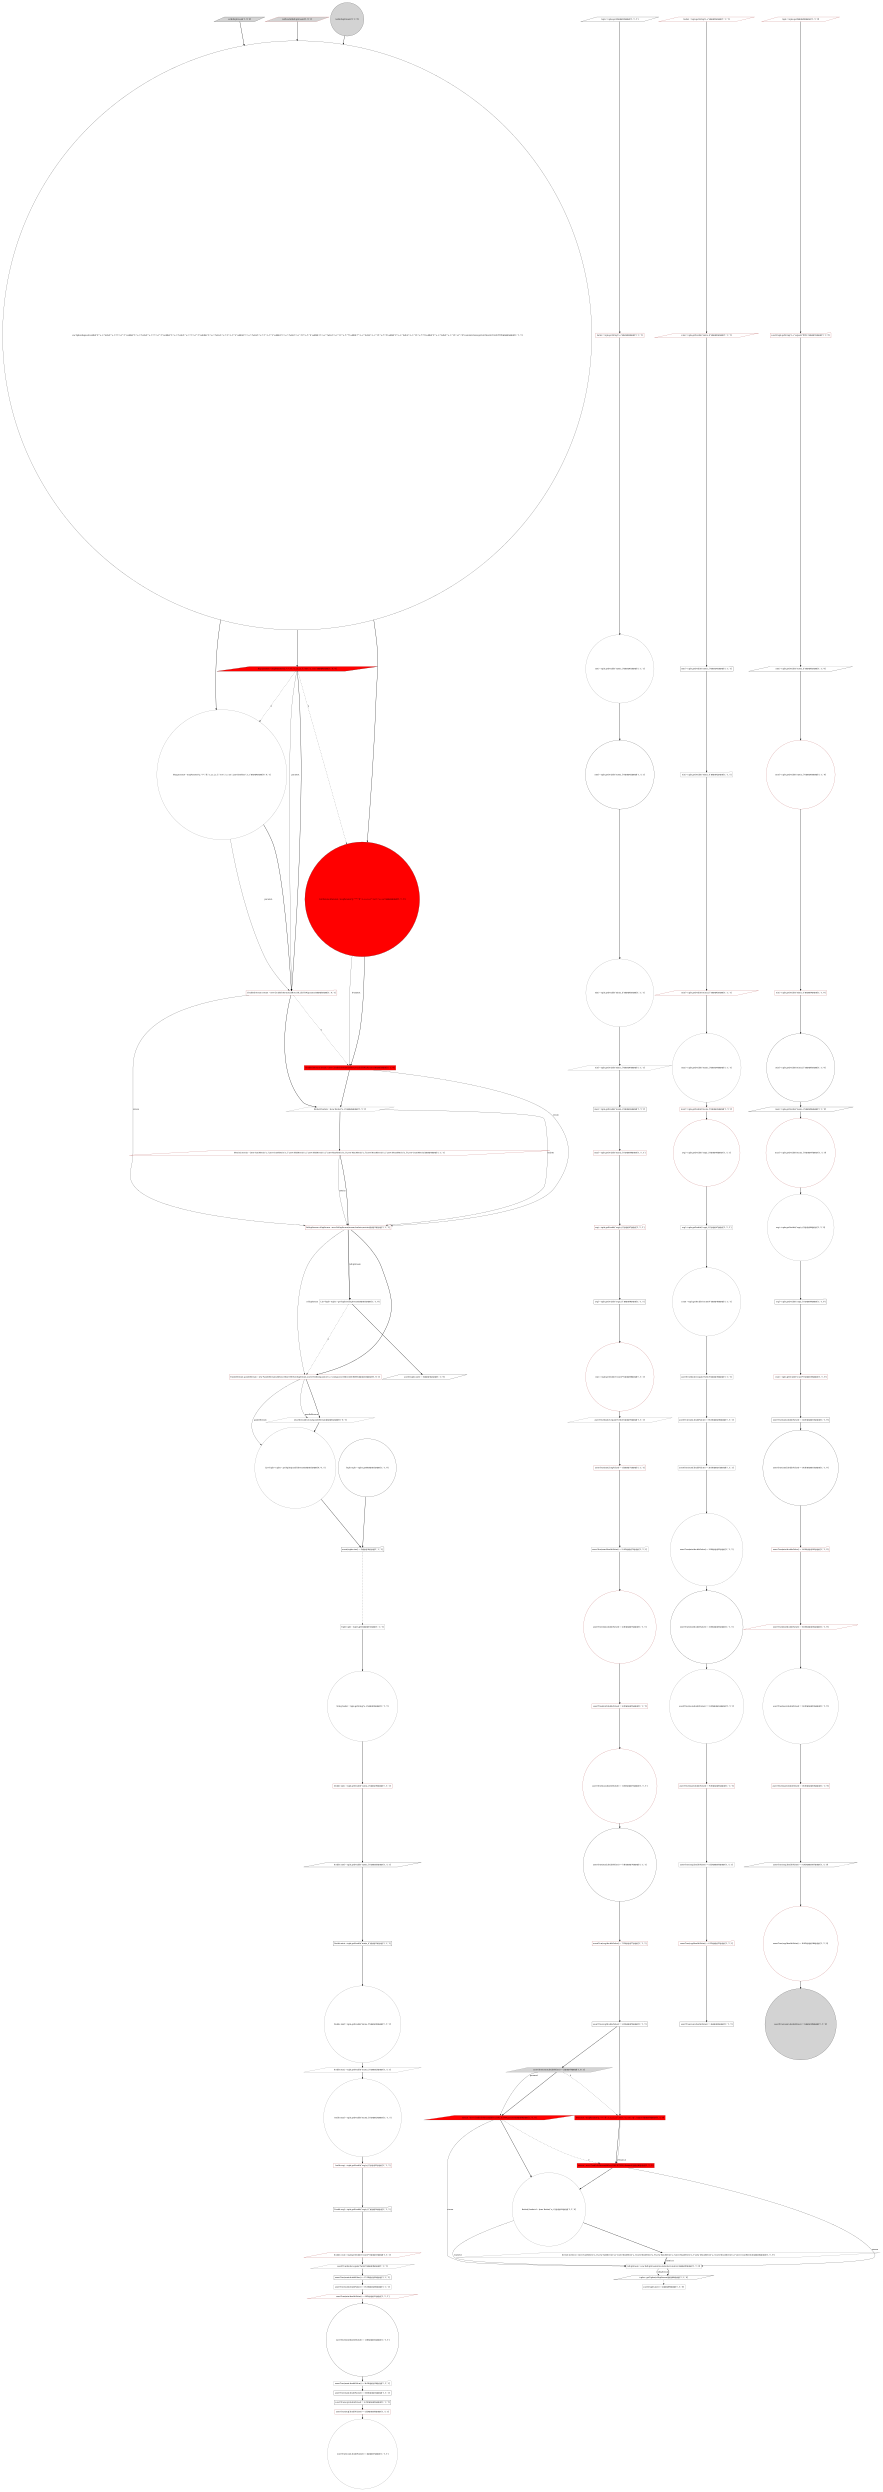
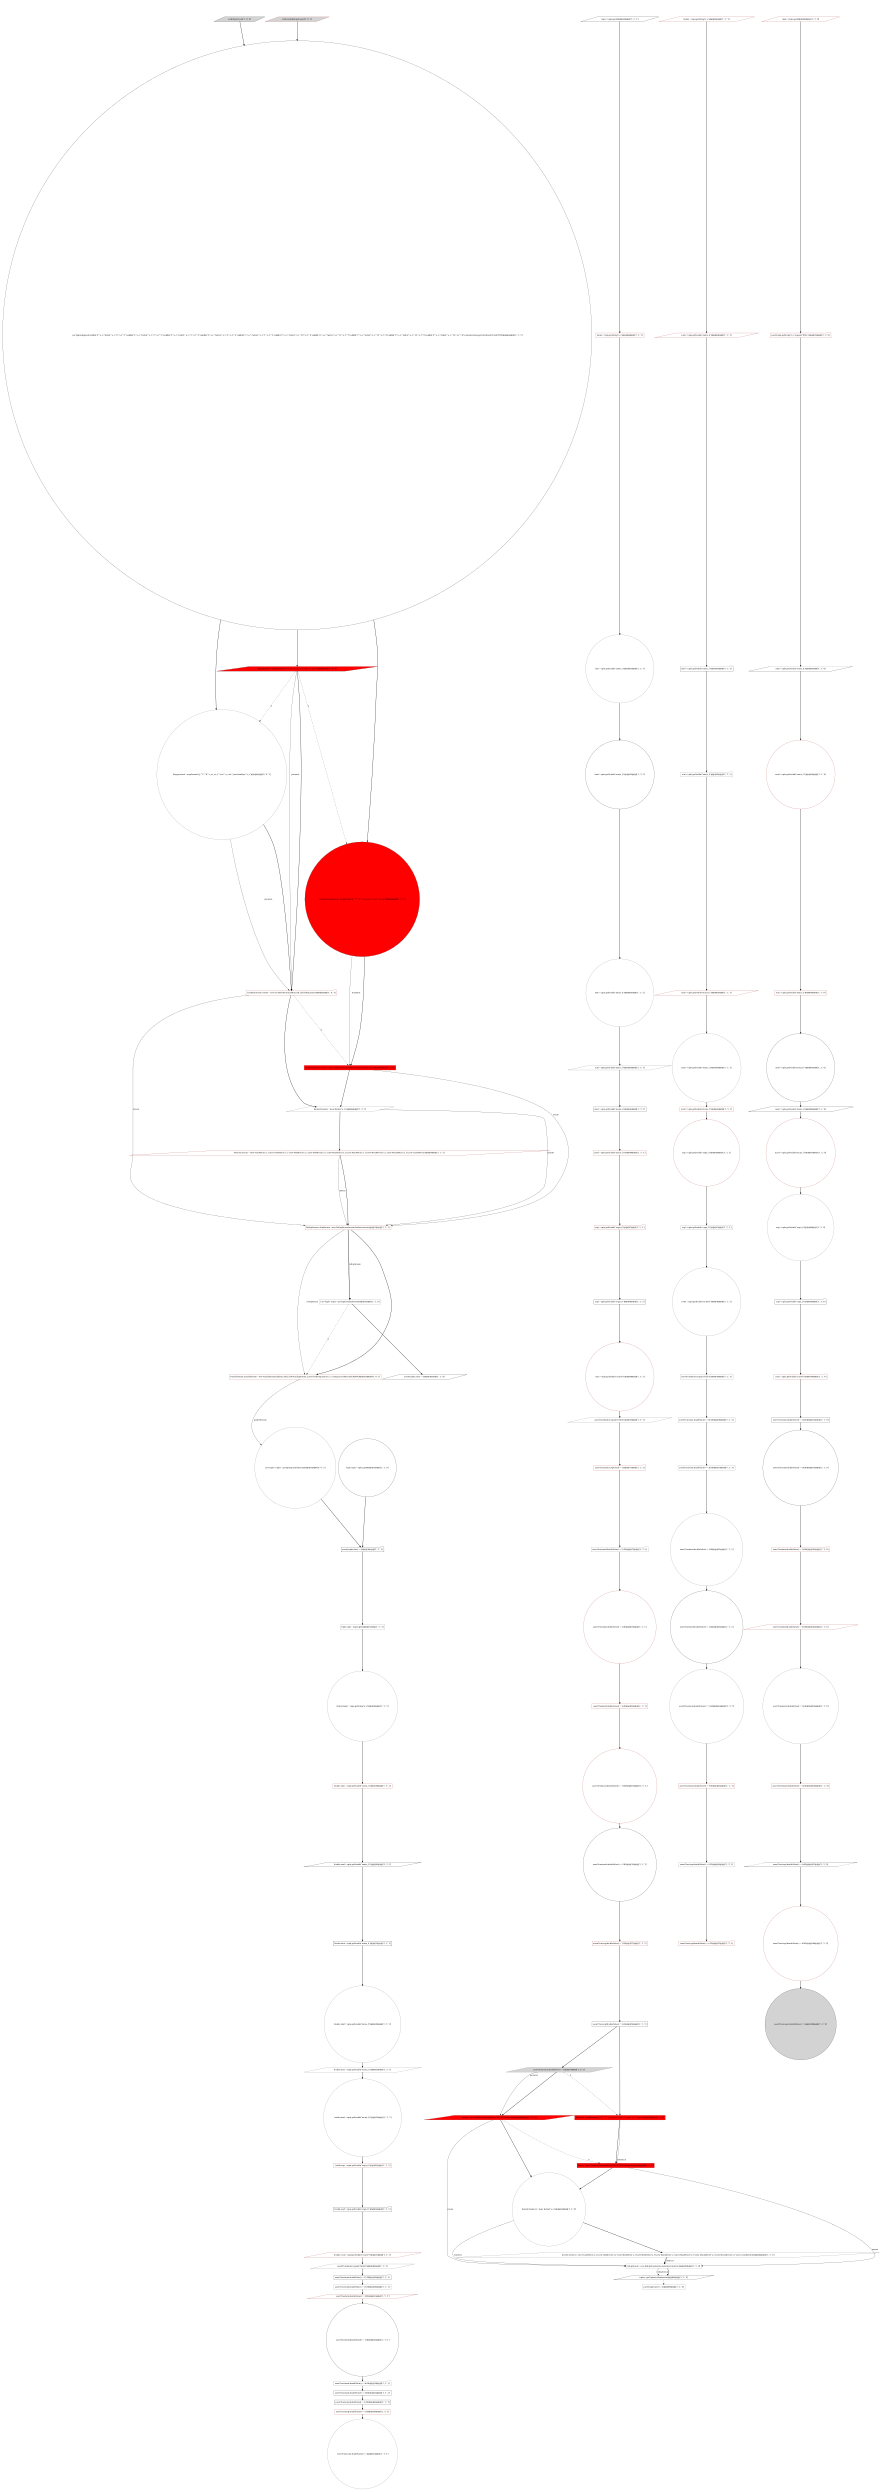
node "testRollupStream['0', '1', '0']": removed
node "attachStreamFactory(parallelStream)@@@14@@@['0', '0', '1']": removed
edge "assert(tuples.size() == 3)@@@16@@@['1', '1', '1']" -> "Tuple tuple = tuples.get(0)@@@17@@@['1', '1', '1']": style dashed -> bold
node "assertTrue(count.doubleValue() == 4)@@@58@@@['1', '1', '1']": removed
